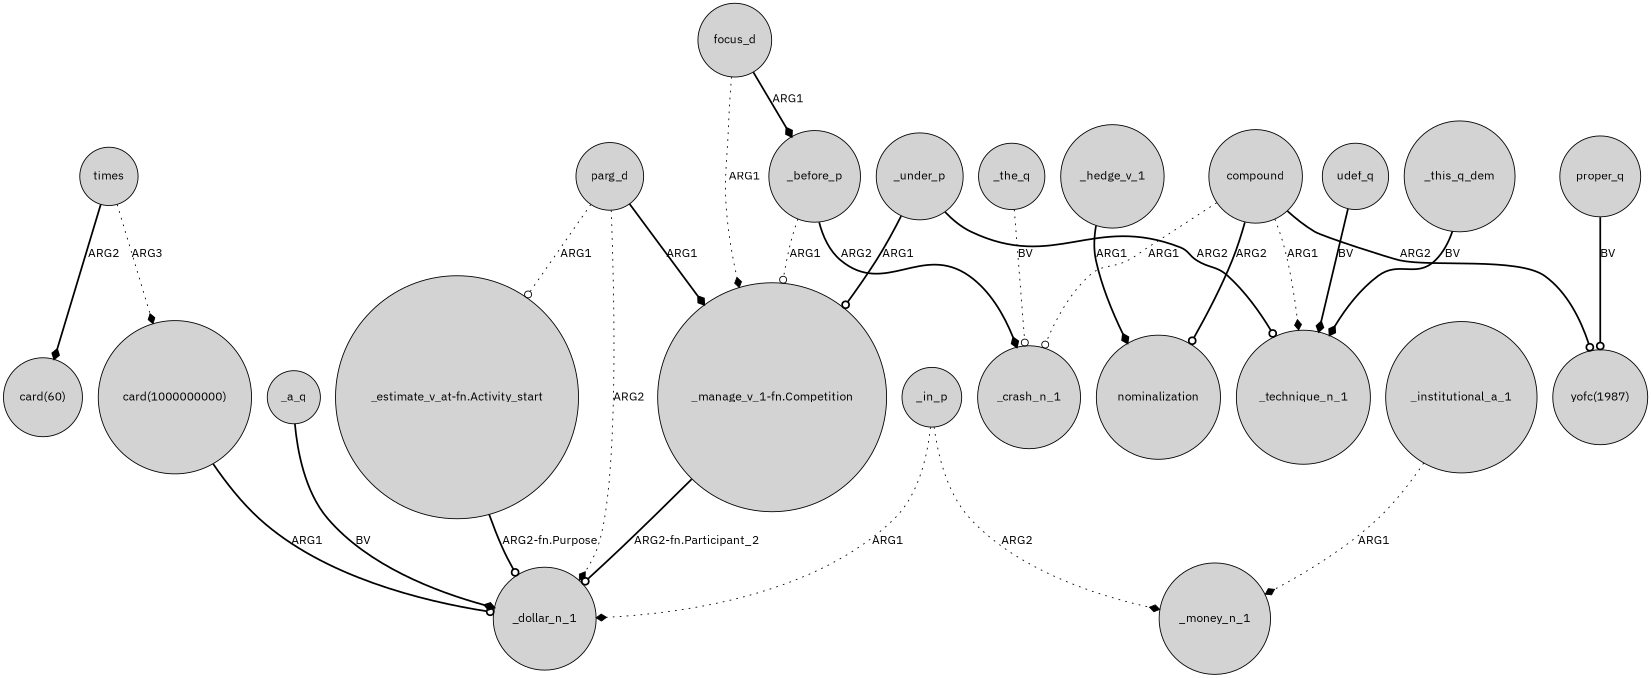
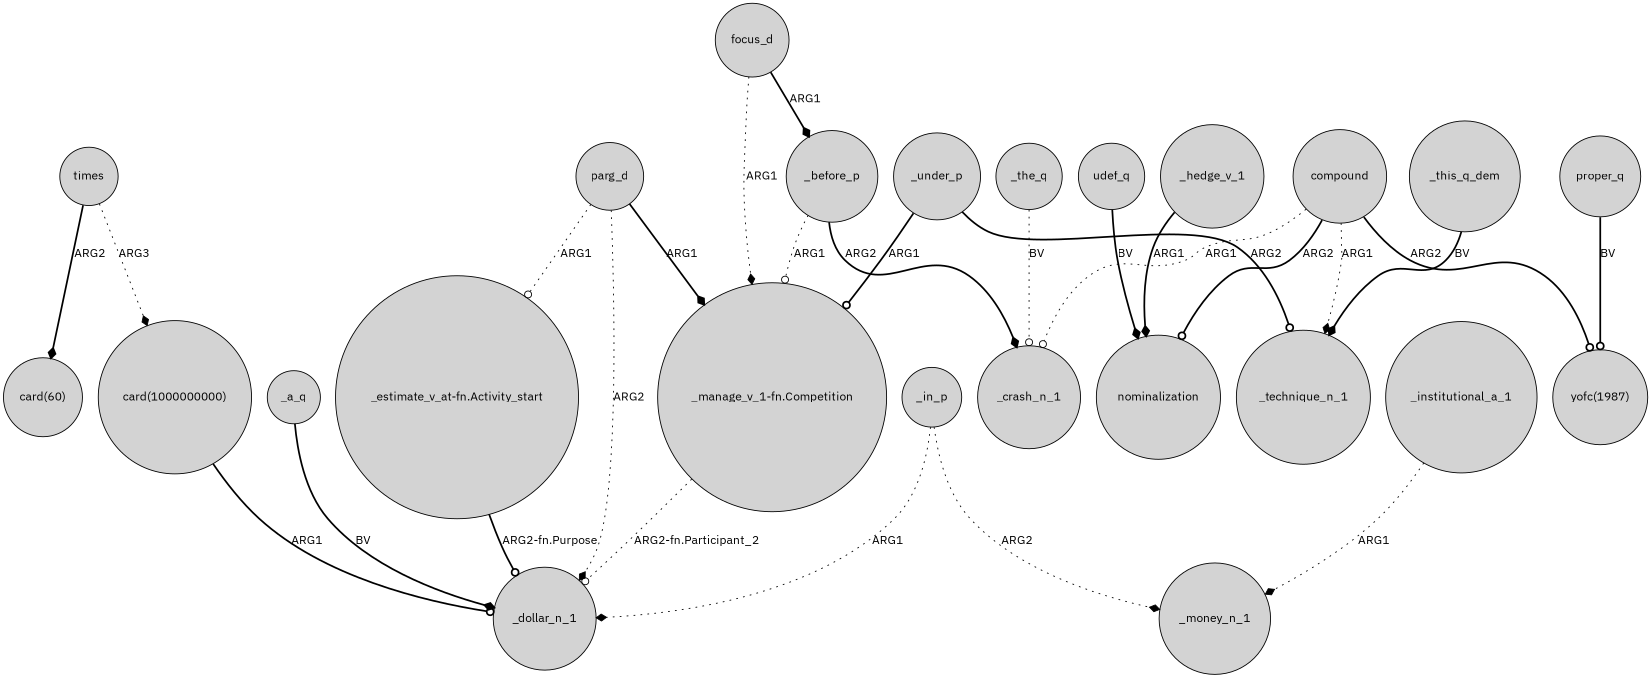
edge "udef_q" -> "_technique_n_1": now "udef_q" -> "nominalization"
edge "_manage_v_1-fn.Competition" -> "_dollar_n_1": style bold -> dotted
